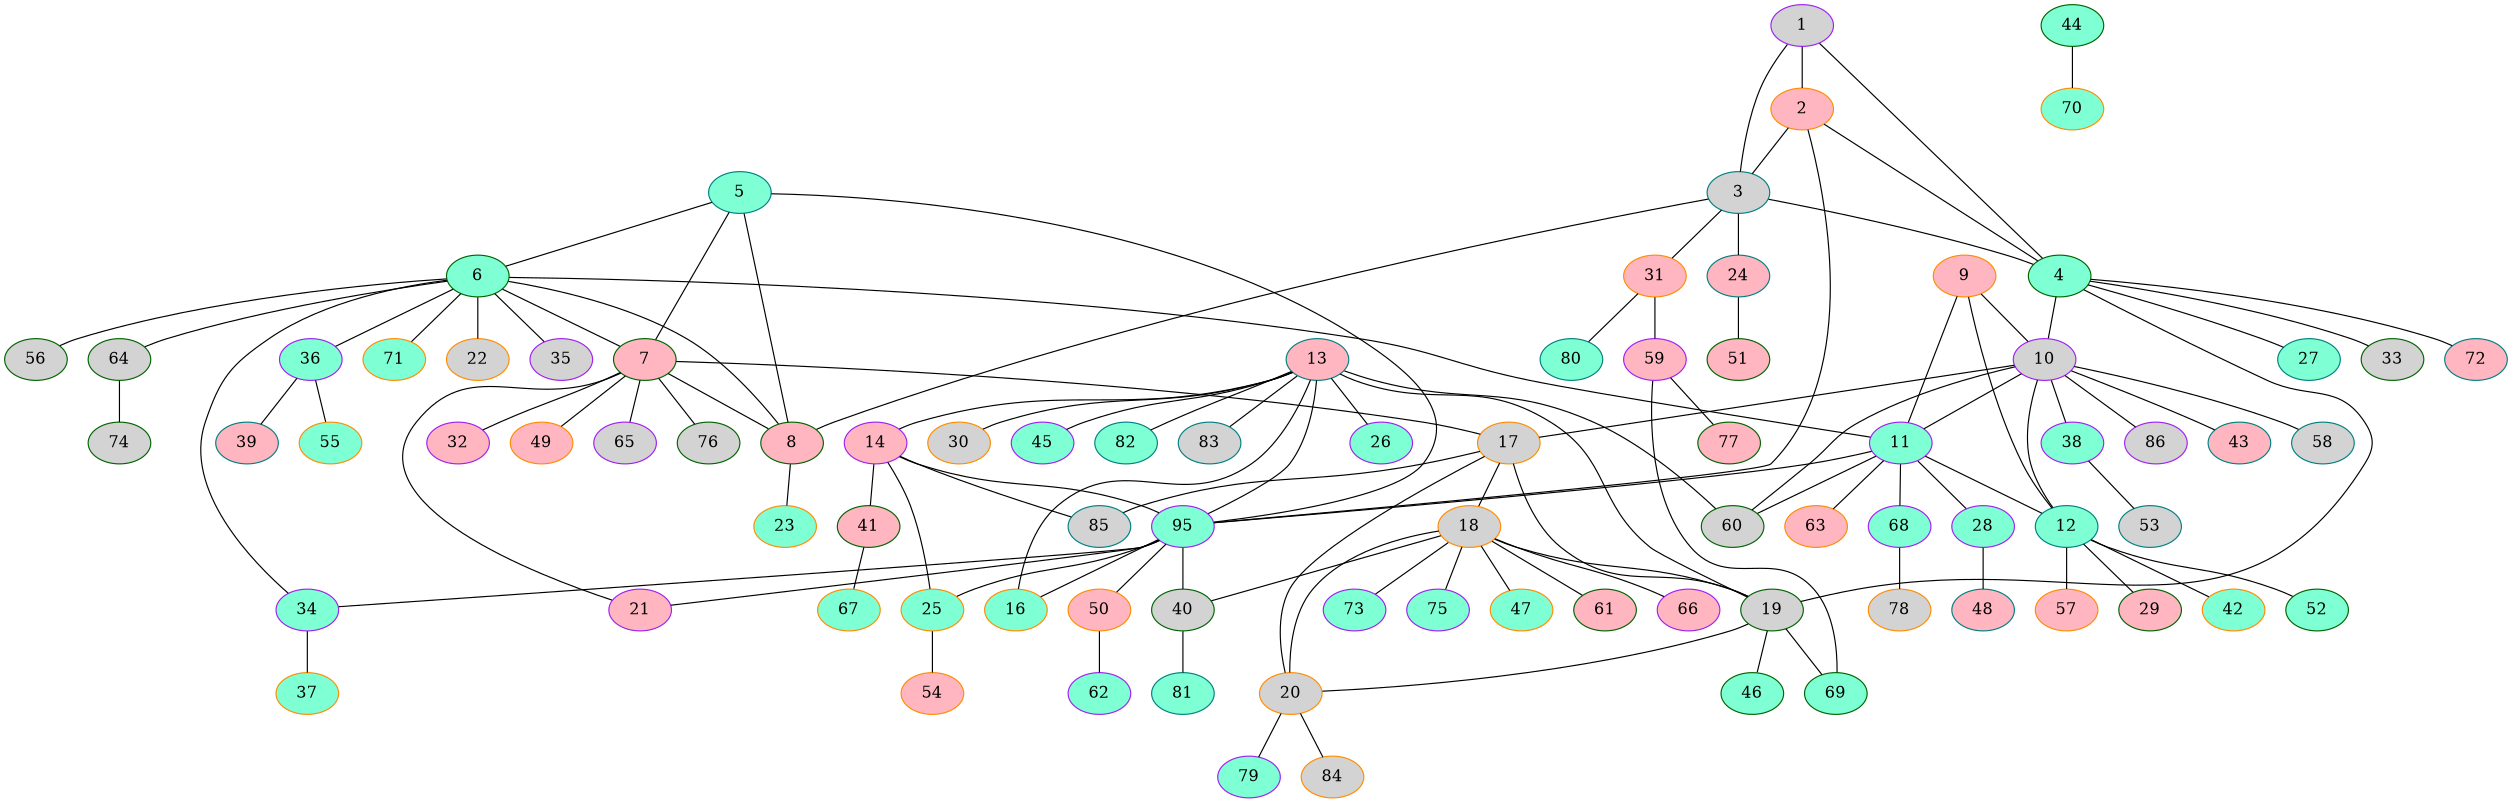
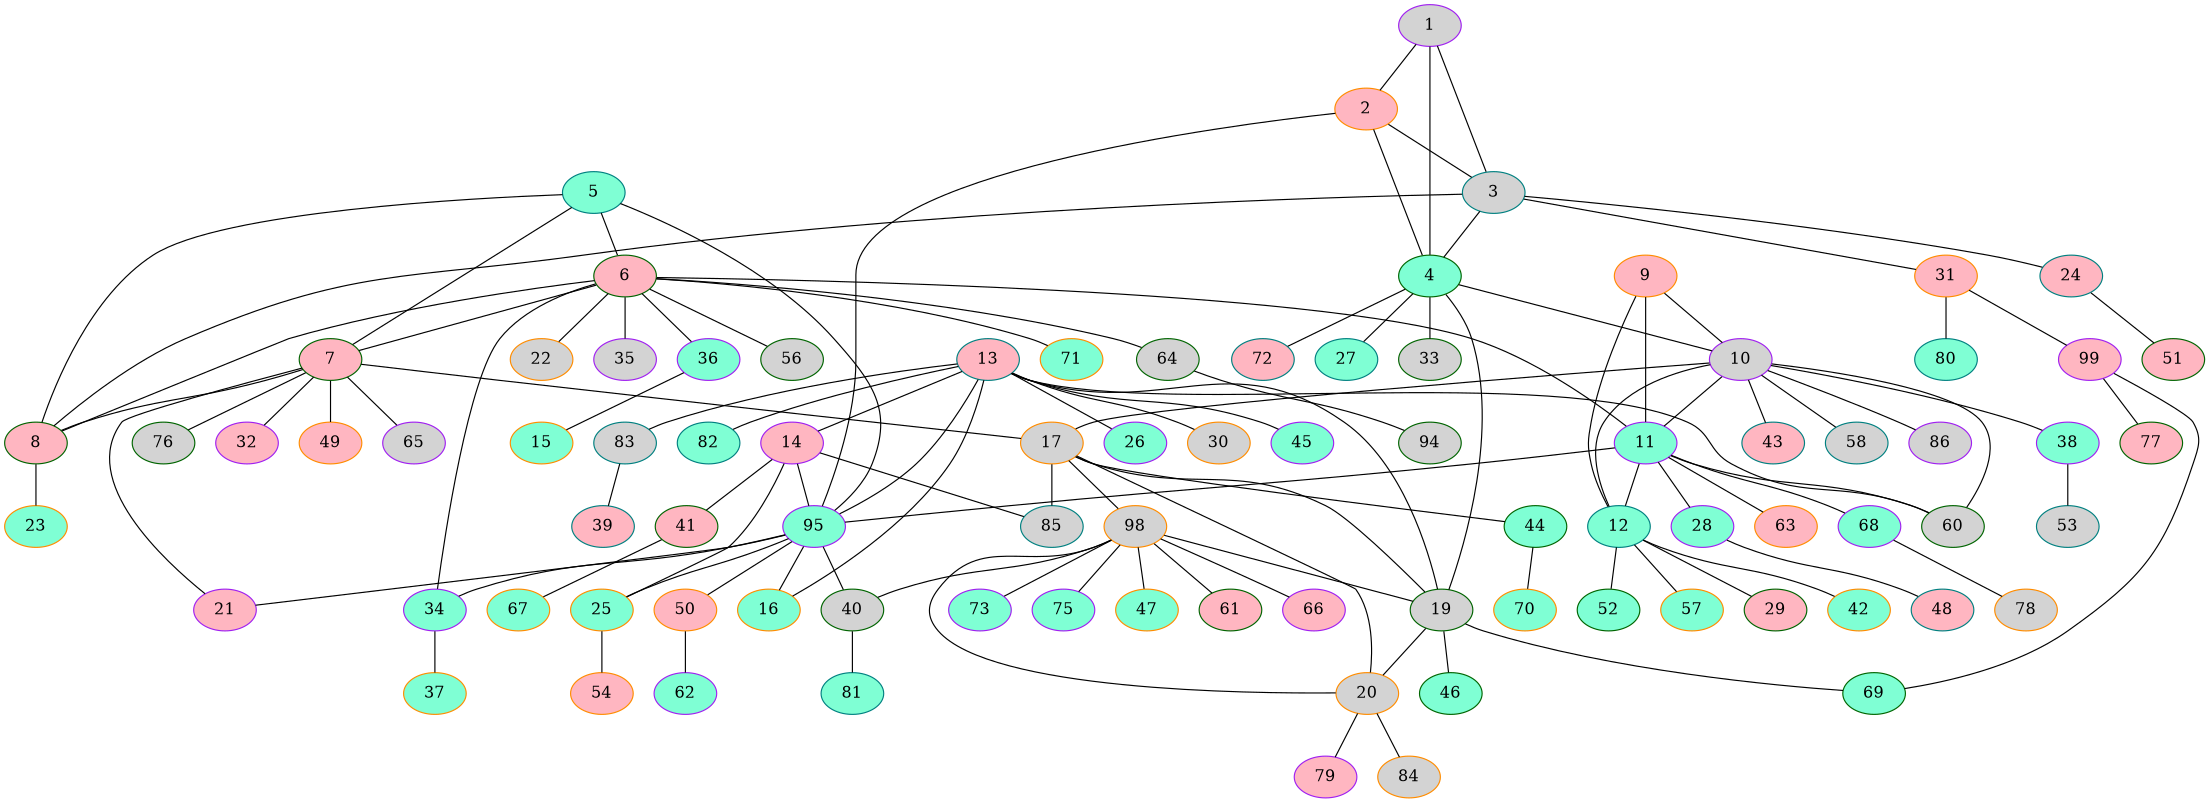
node "6": fillcolor aquamarine -> lightpink
node "59": label "59" -> "99"
edge "36" -- "39": now "83" -- "39"
node "74": label "74" -> "94"
node "55": label "55" -> "15"
edge "17" -- "44": added
node "18": label "18" -> "98"
node "57": fillcolor lightpink -> aquamarine
node "79": fillcolor aquamarine -> lightpink
